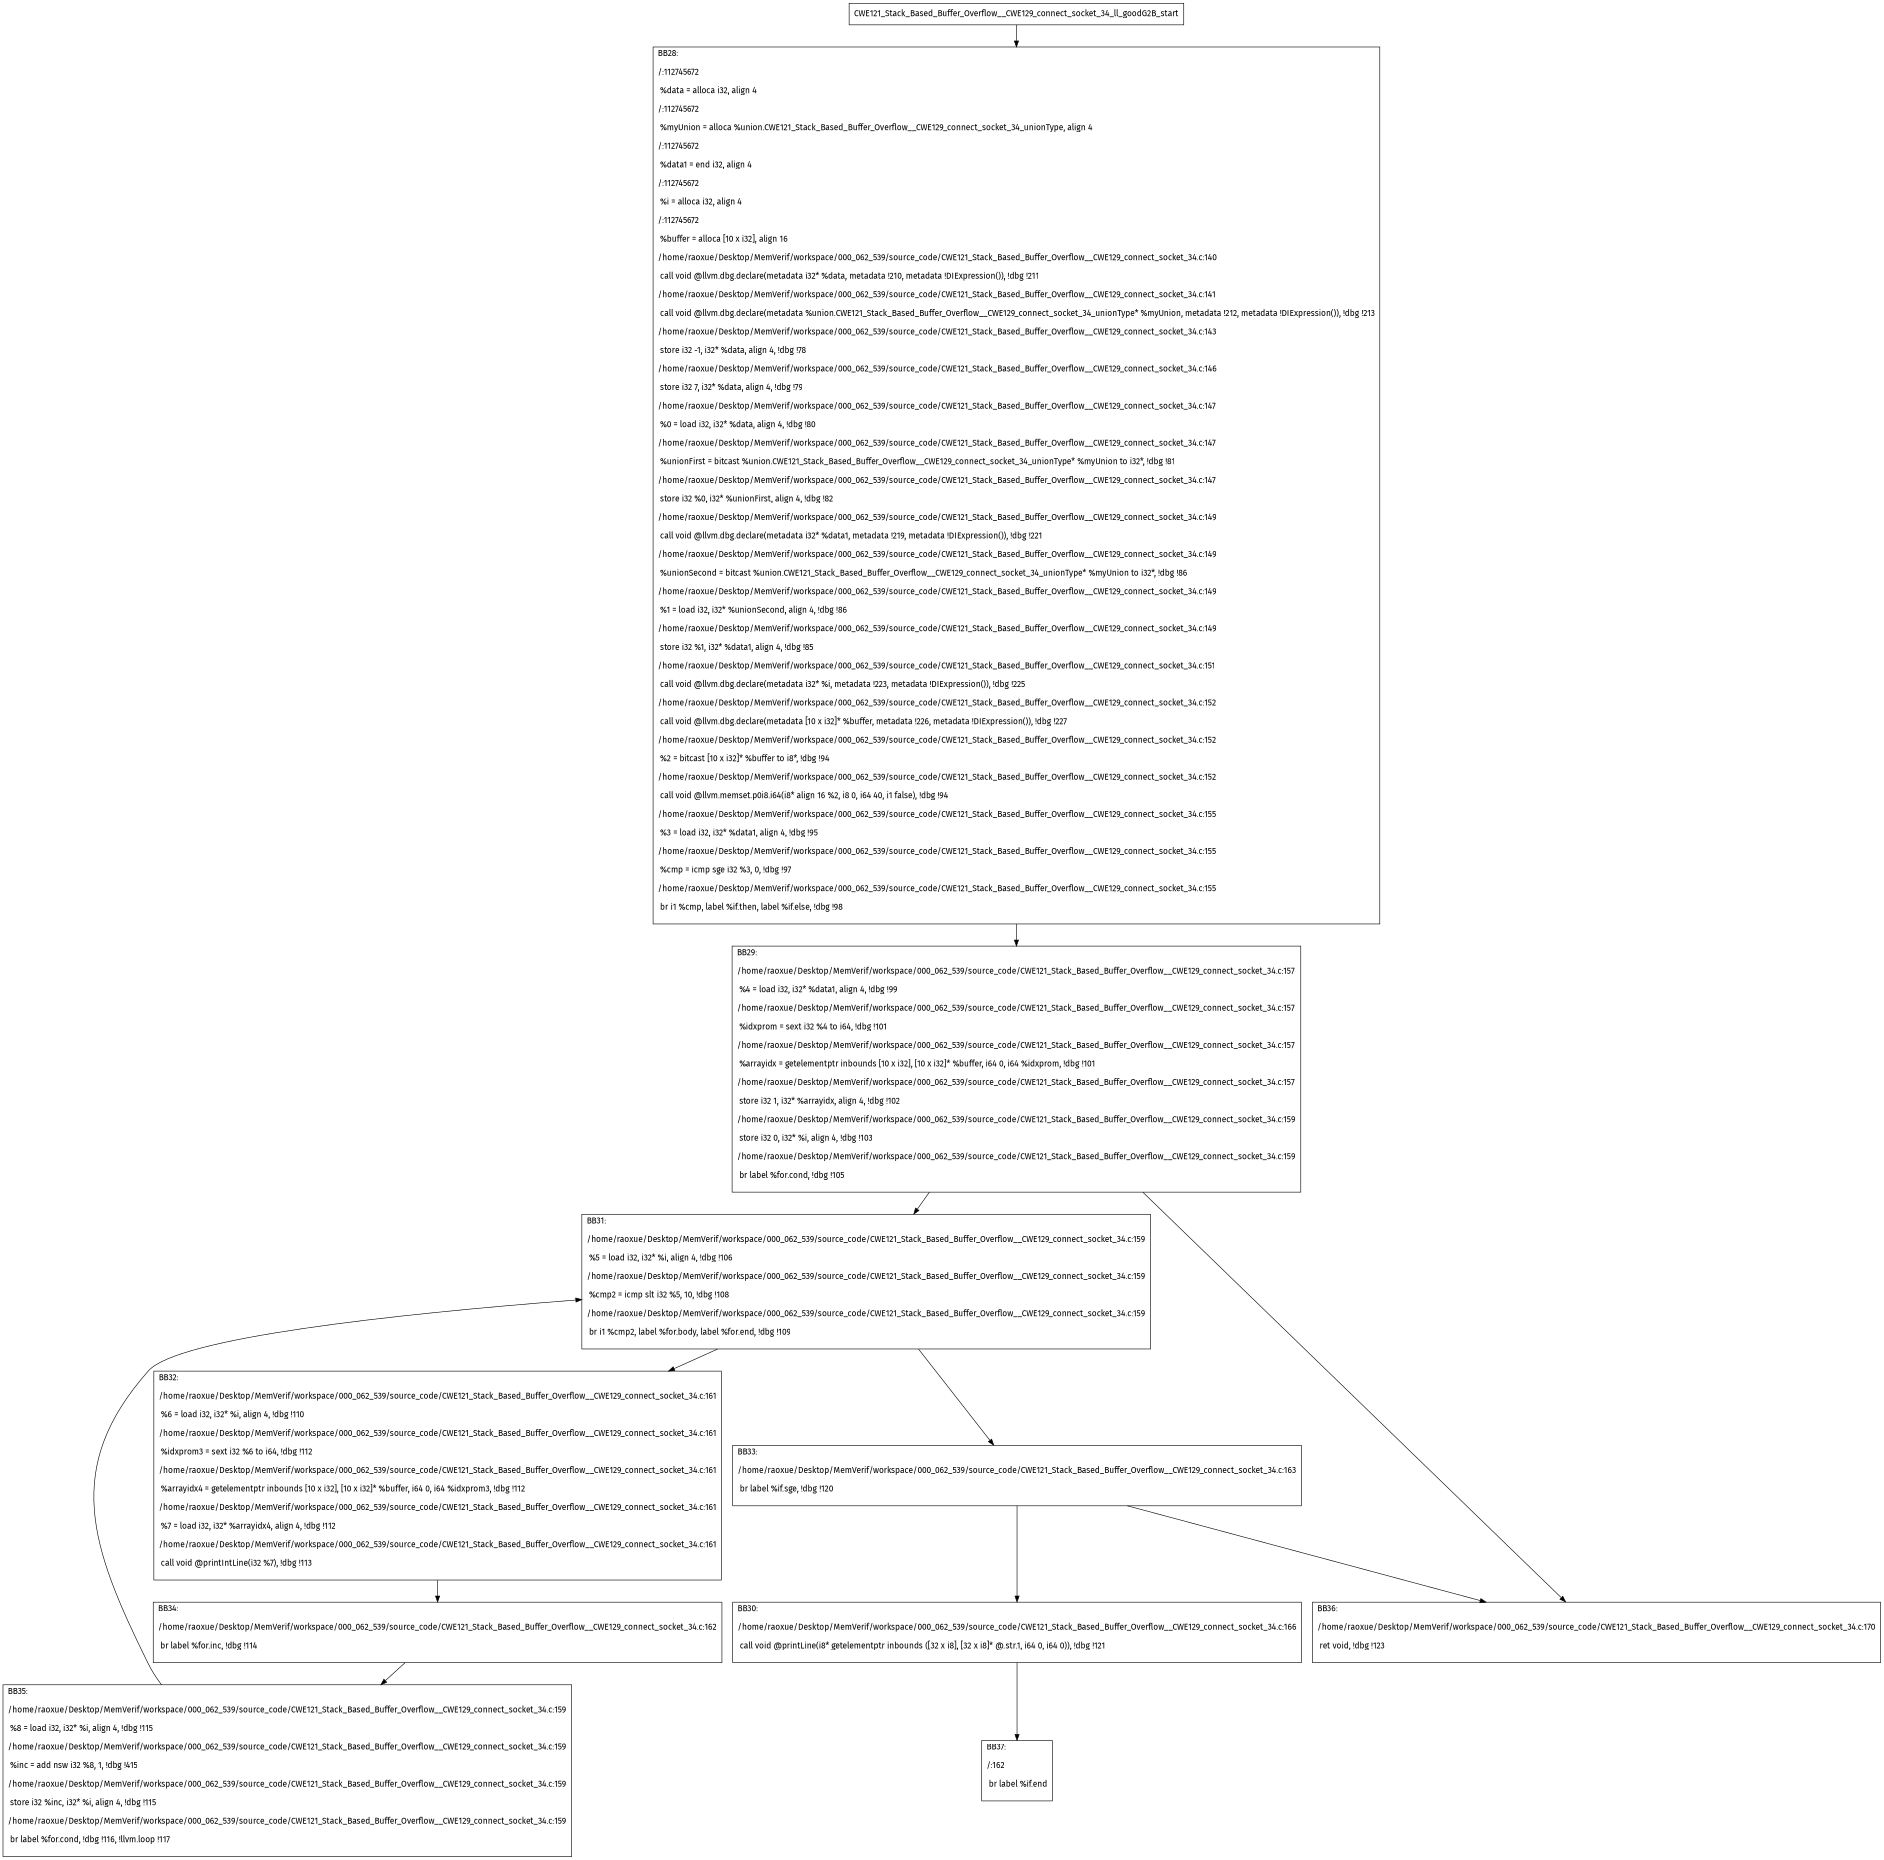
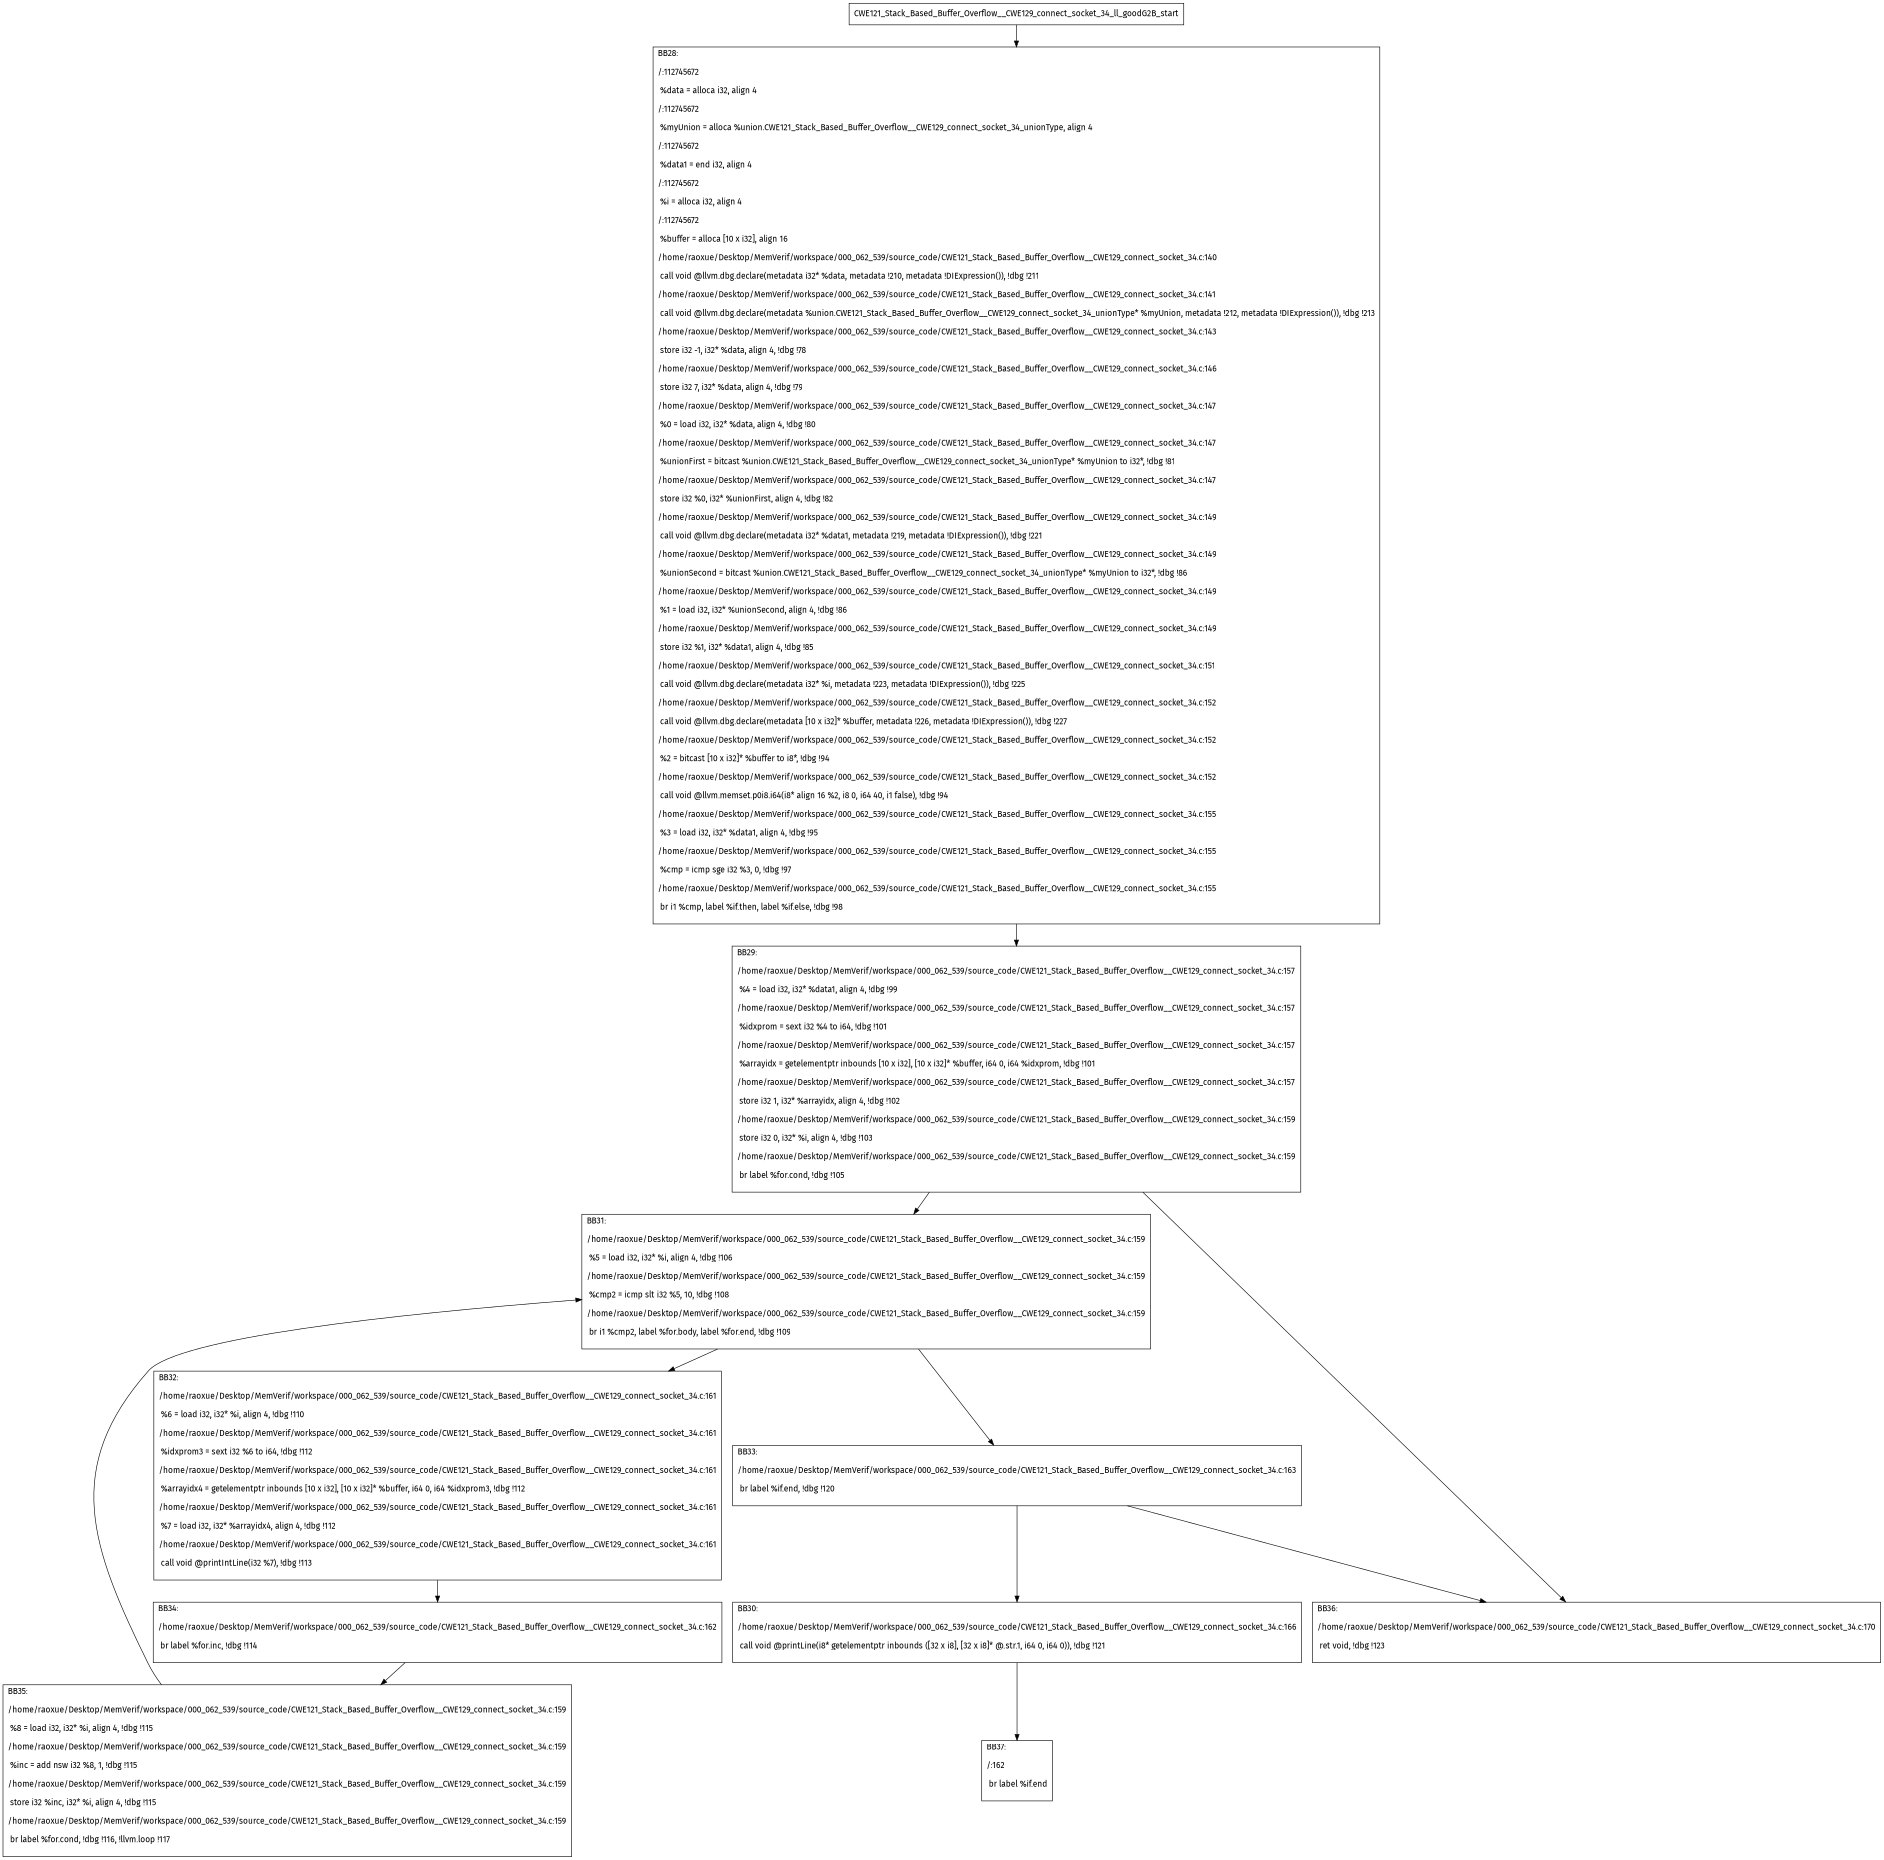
node "BB33:": text "br label %if.sge, !dbg !120" -> "br label %if.end, !dbg !120"
node "BB35:": text "%inc = add nsw i32 %8, 1, !dbg !415" -> "%inc = add nsw i32 %8, 1, !dbg !115"
